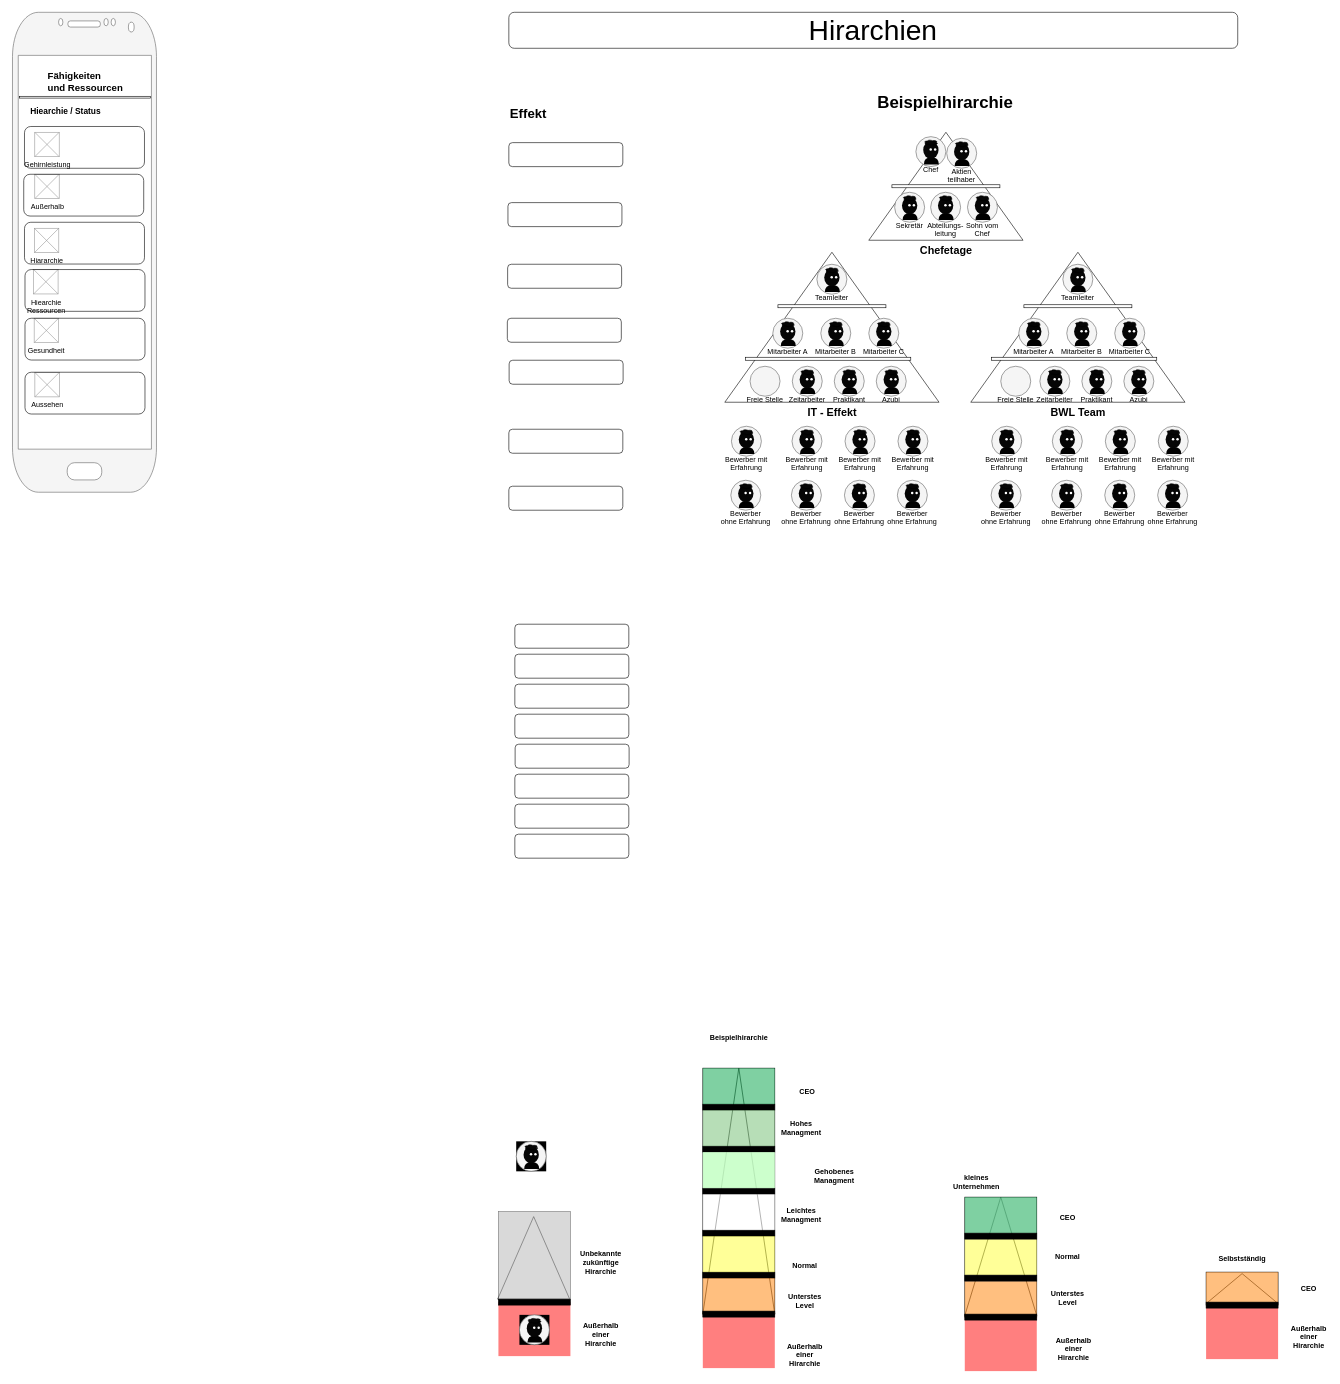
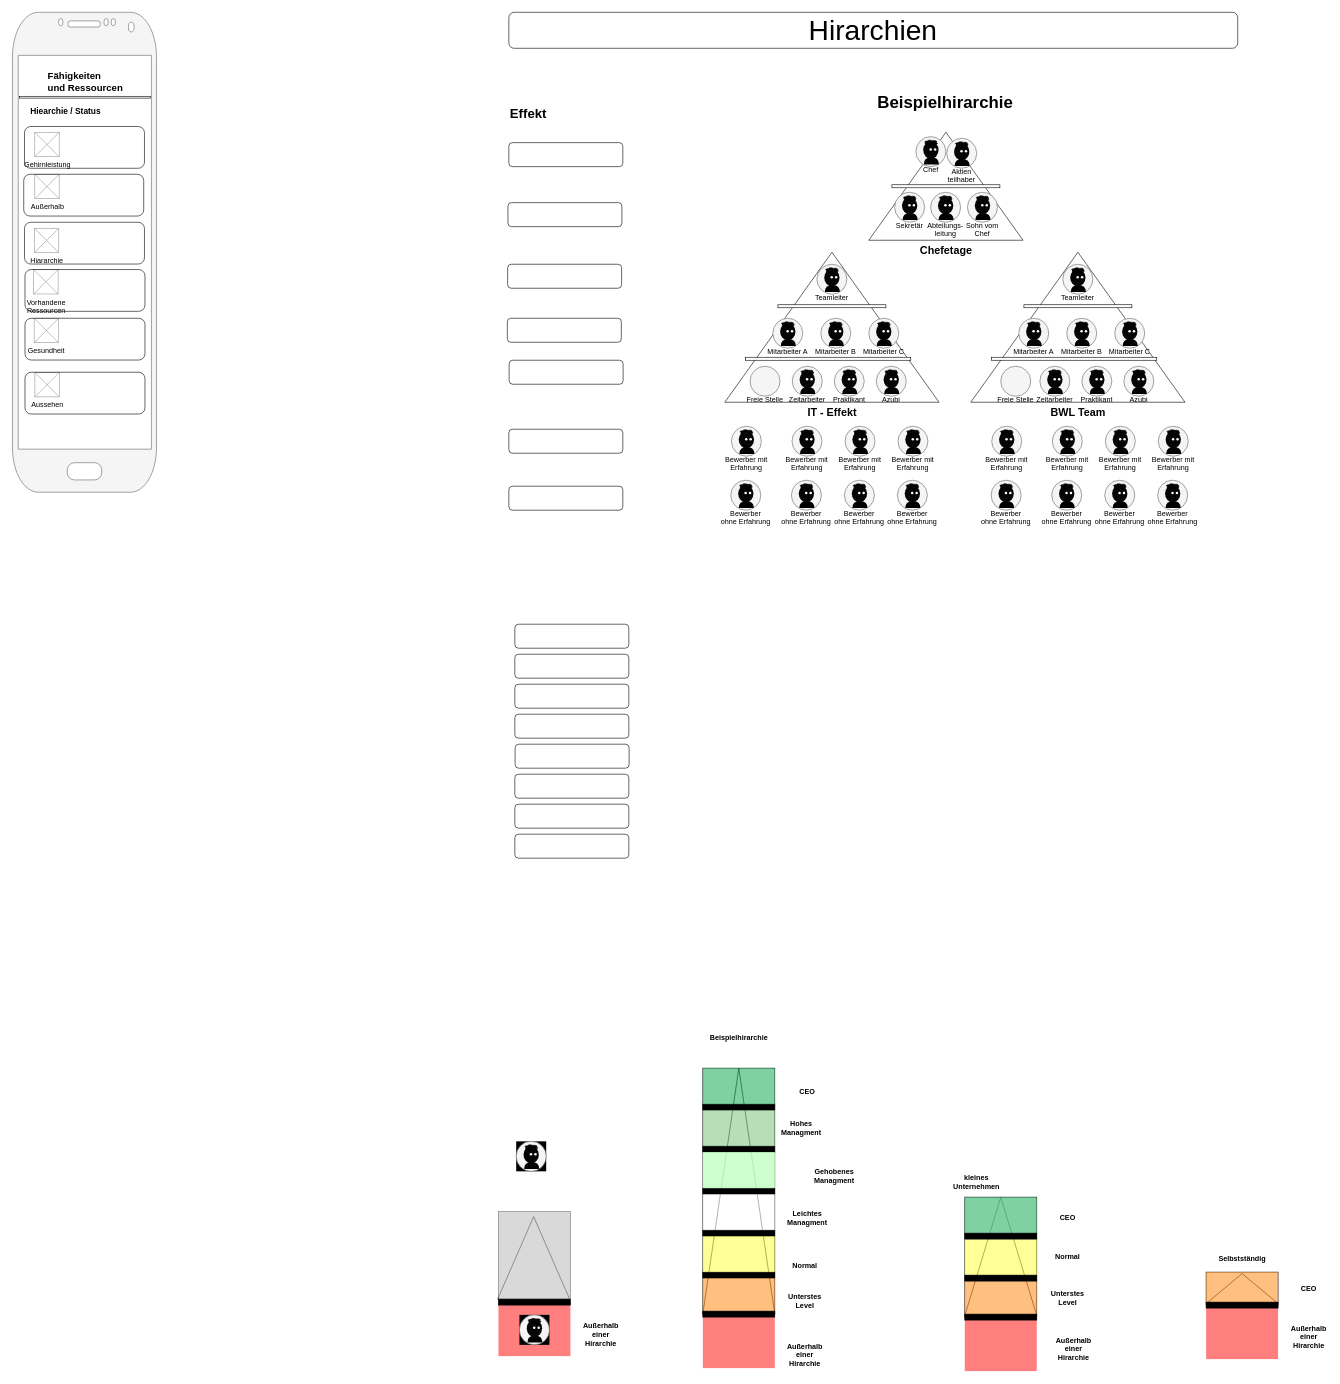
node "Hiearchie Ressourcen": label "Hiearchie Ressourcen" -> "Vorhandene Ressourcen"
node "Leichtes Managment": moved (801, 1215) -> (807, 1218)
node "Unbekannte zukünftige Hirarchie": removed
